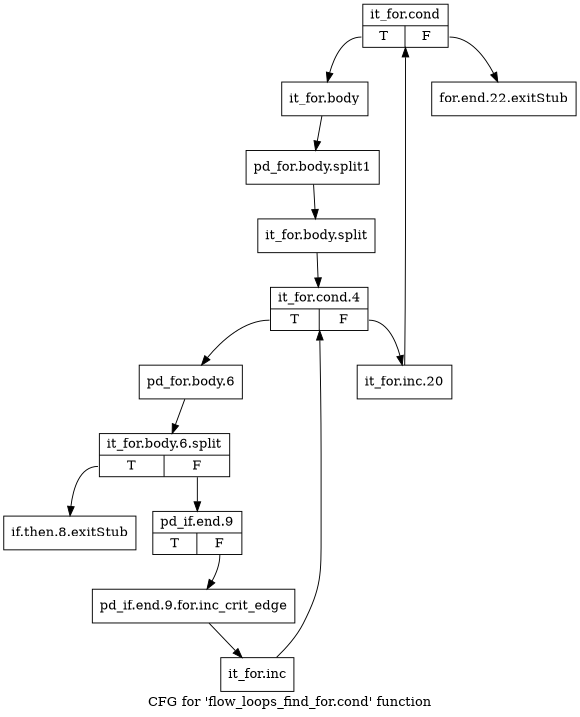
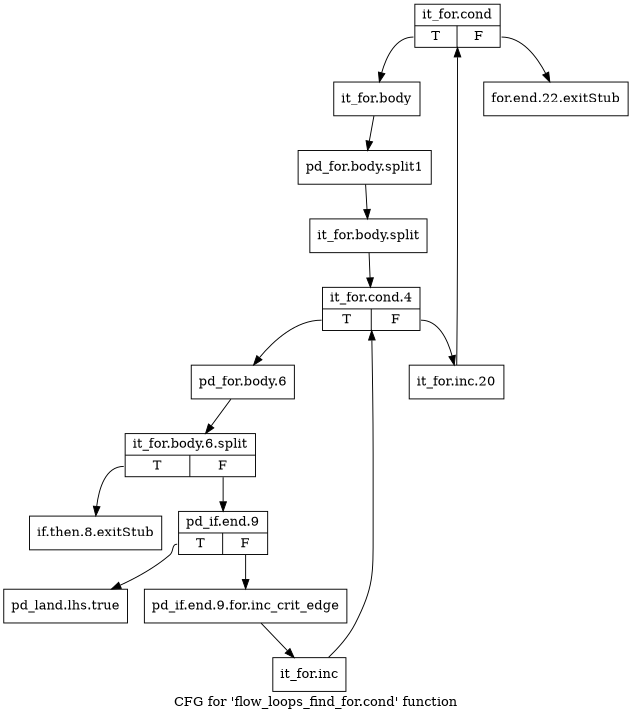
node "pd_land.lhs.true": added
